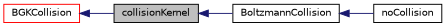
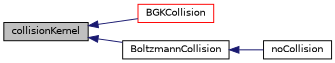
edge "collisionKernel" -> "BGKCollision": reversed
